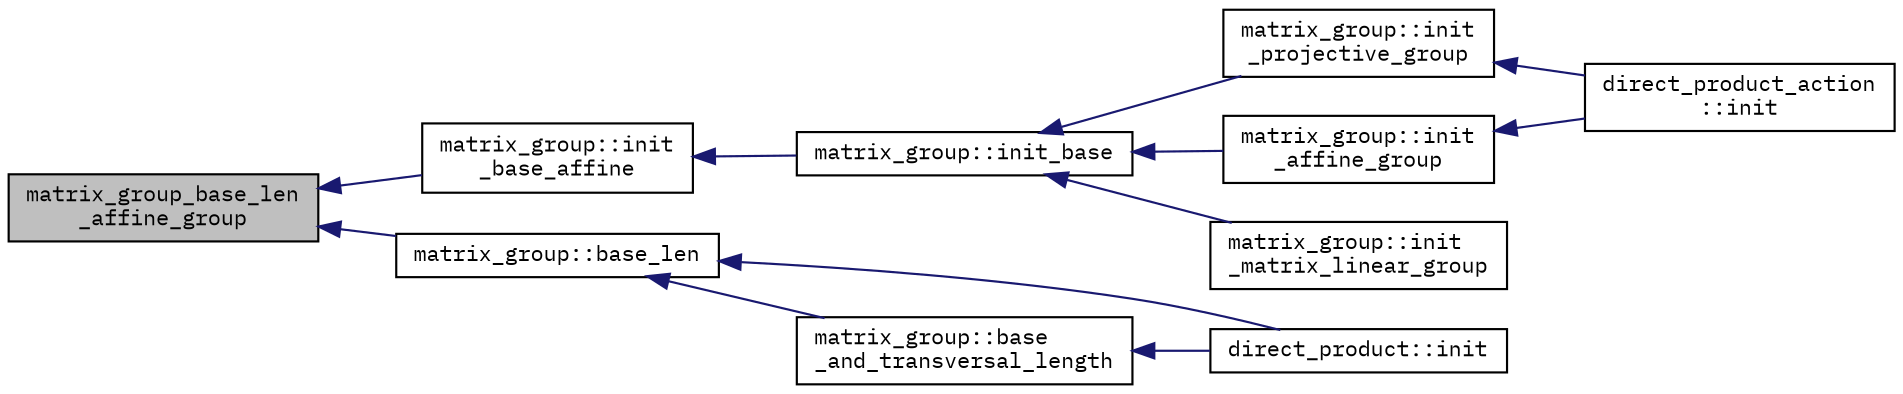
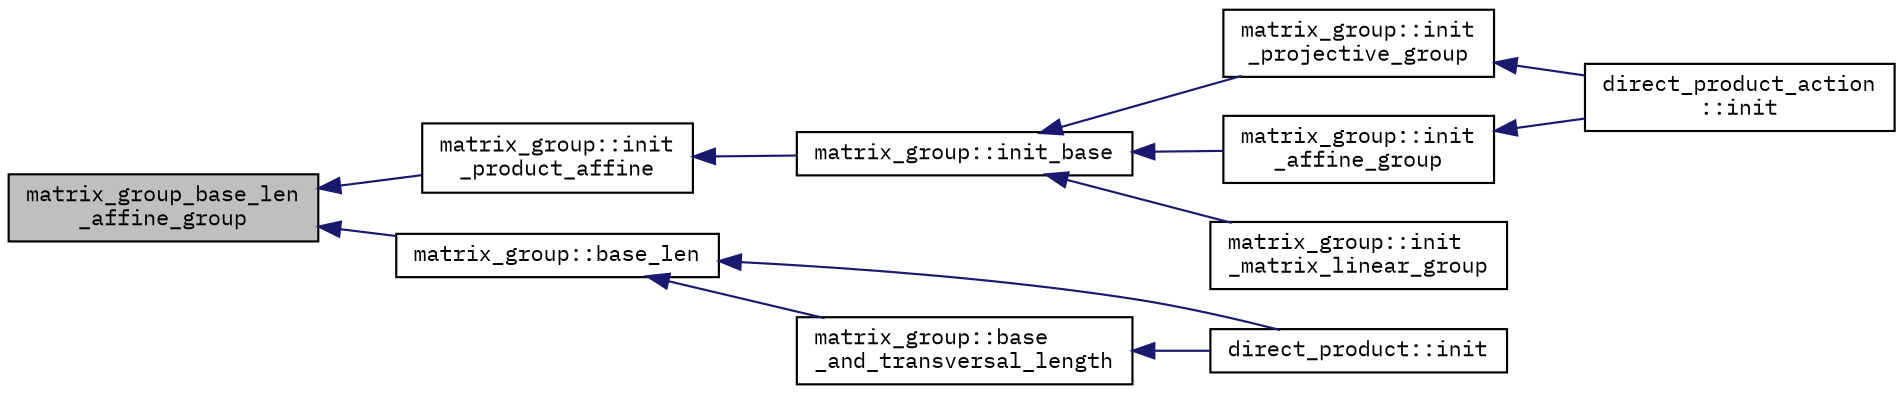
node "matrix_group::init _base_affine": label "matrix_group::init _base_affine" -> "matrix_group::init _product_affine"
